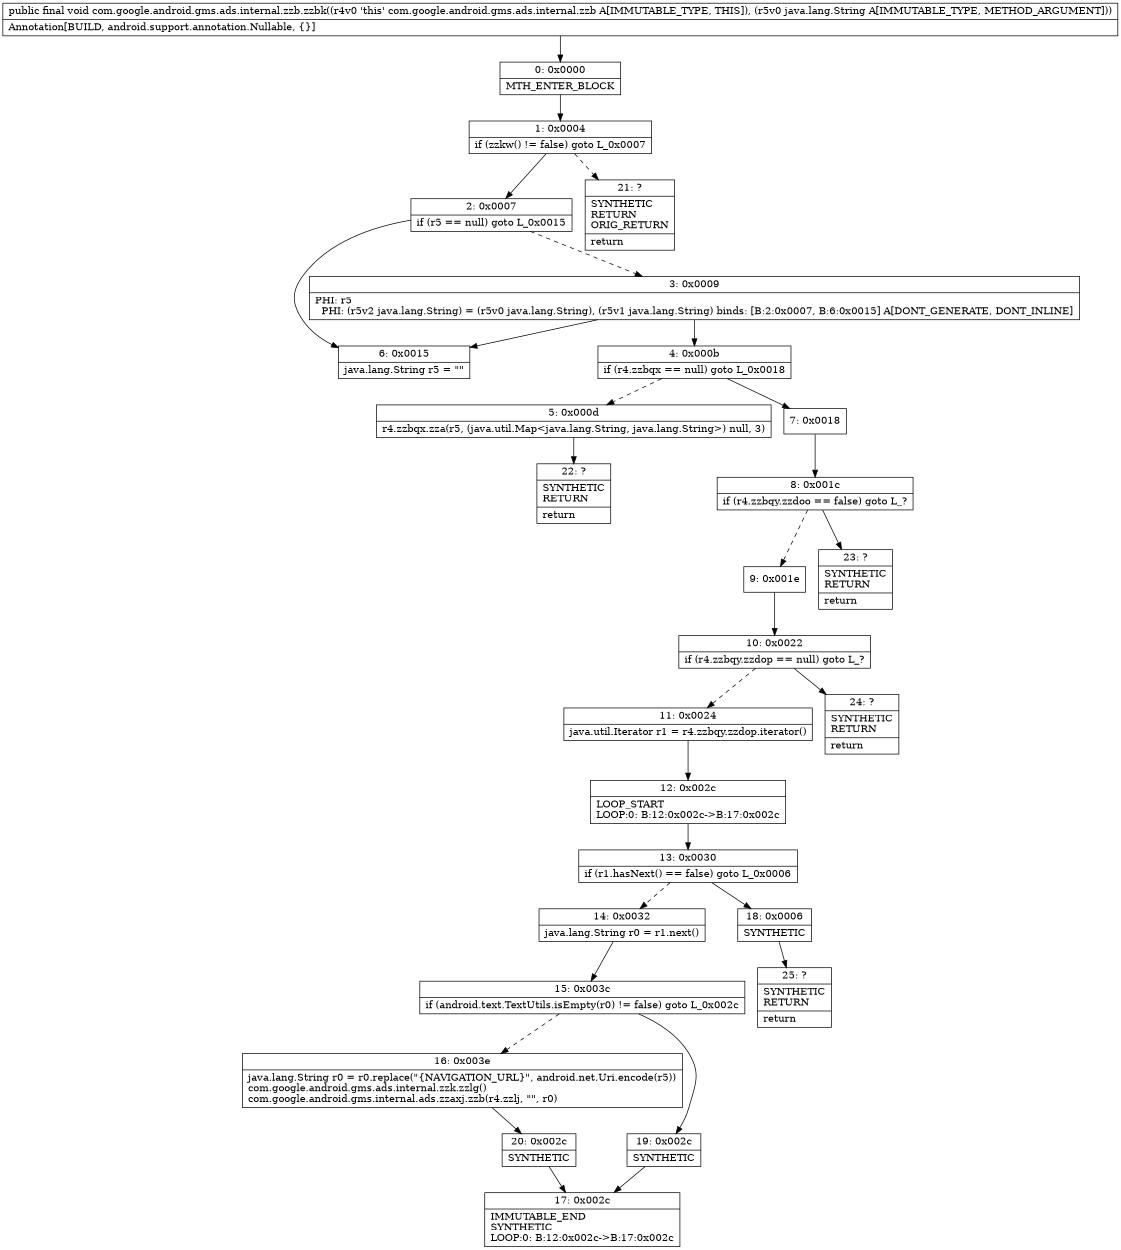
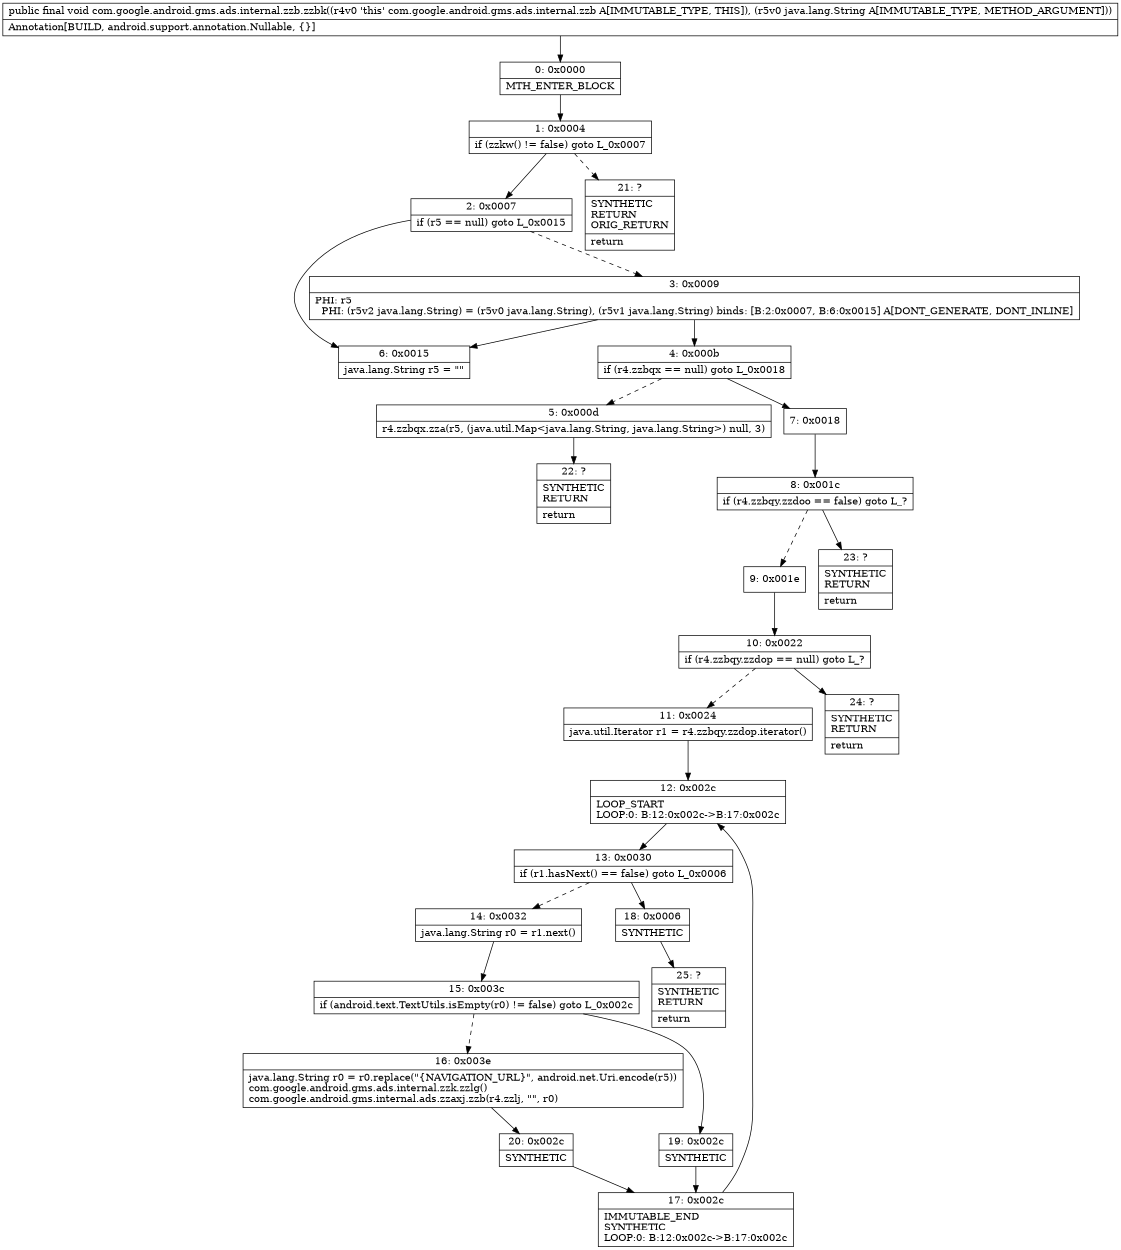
edge "17: 0x002c" -> "12: 0x002c": added
